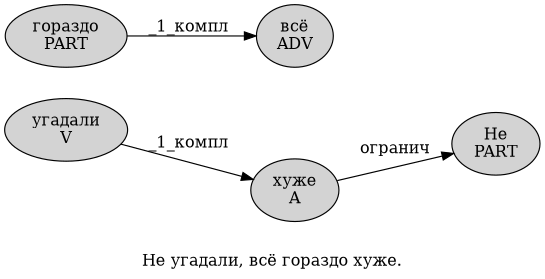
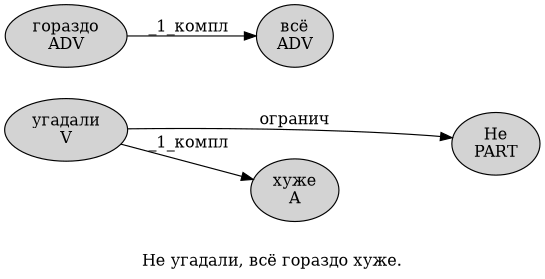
node "гораздо PART": label "гораздо PART" -> "гораздо ADV"
edge "хуже A" -> "Не PART": now "угадали V" -> "Не PART"
